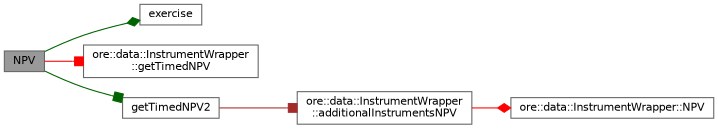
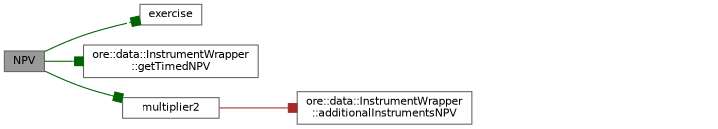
edge "NPV" -> "exercise": arrowhead diamond -> box
edge "NPV" -> "ore::data::InstrumentWrapper ::getTimedNPV": color red -> darkgreen
node "getTimedNPV2": label "getTimedNPV2" -> "multiplier2"
node "ore::data::InstrumentWrapper::NPV": removed
